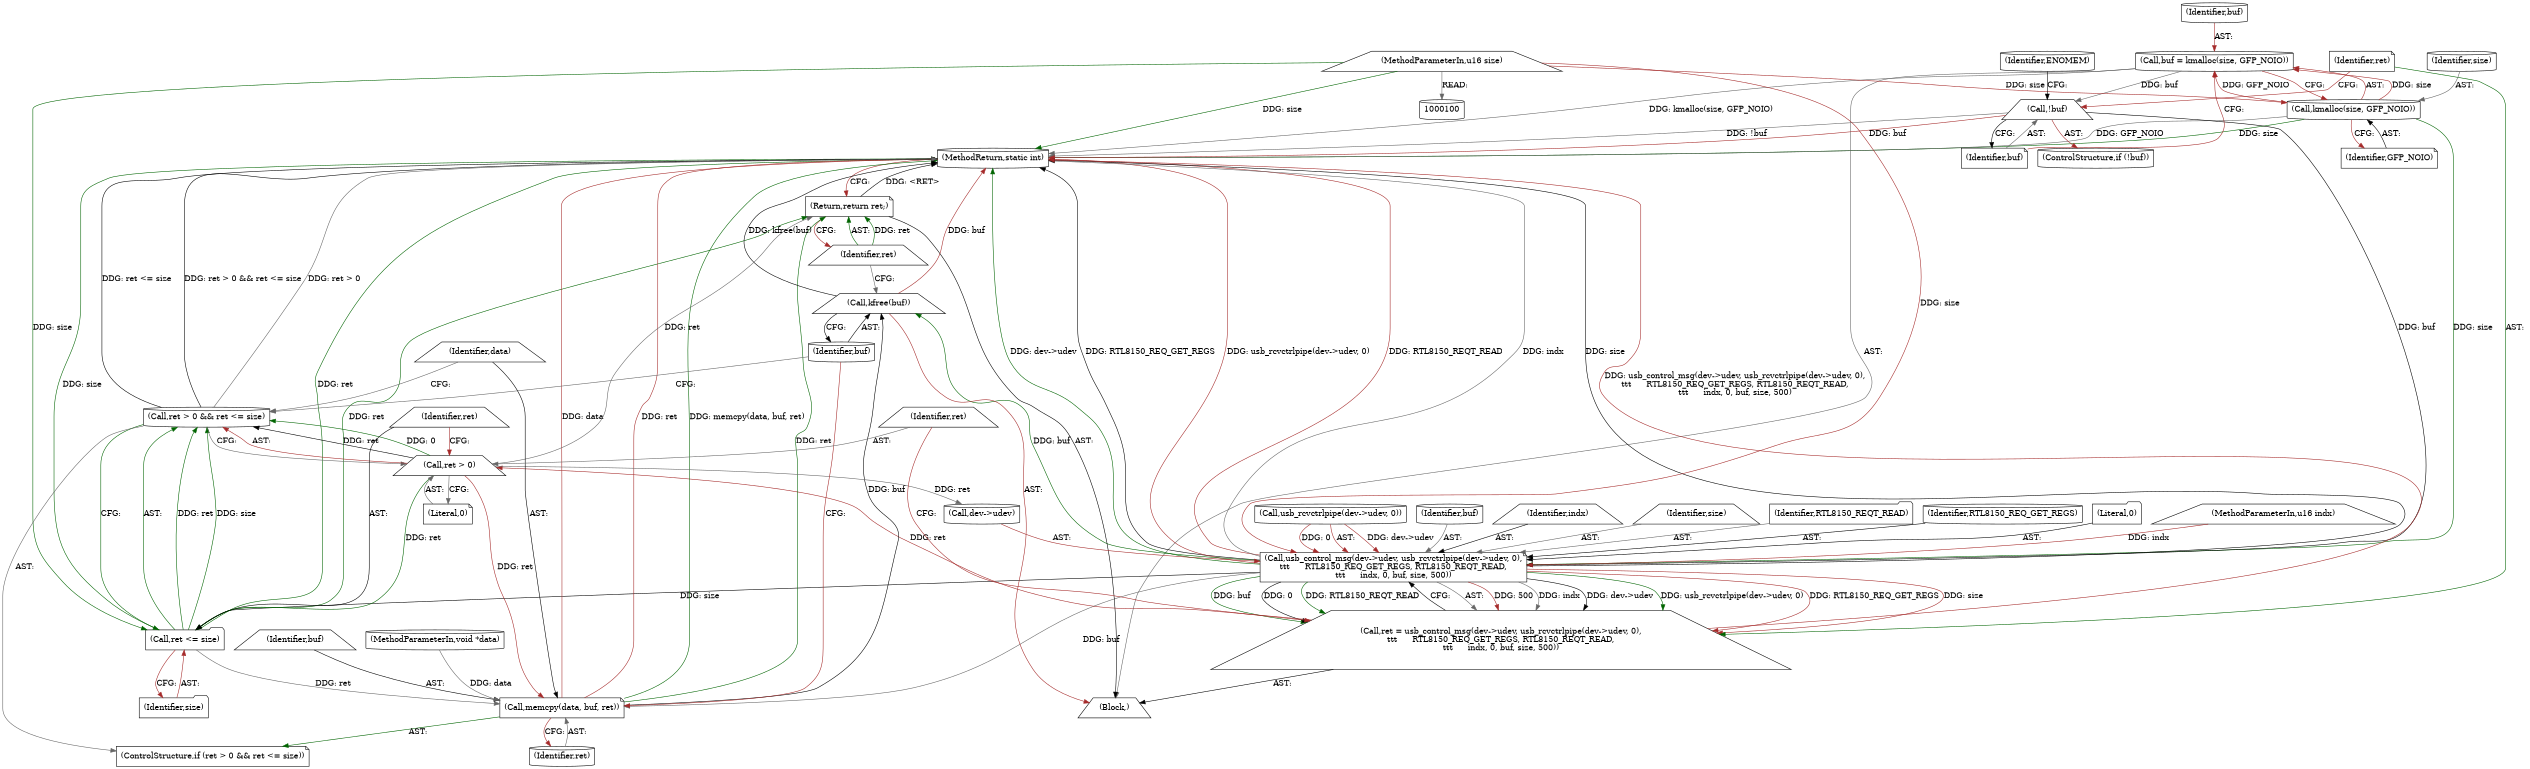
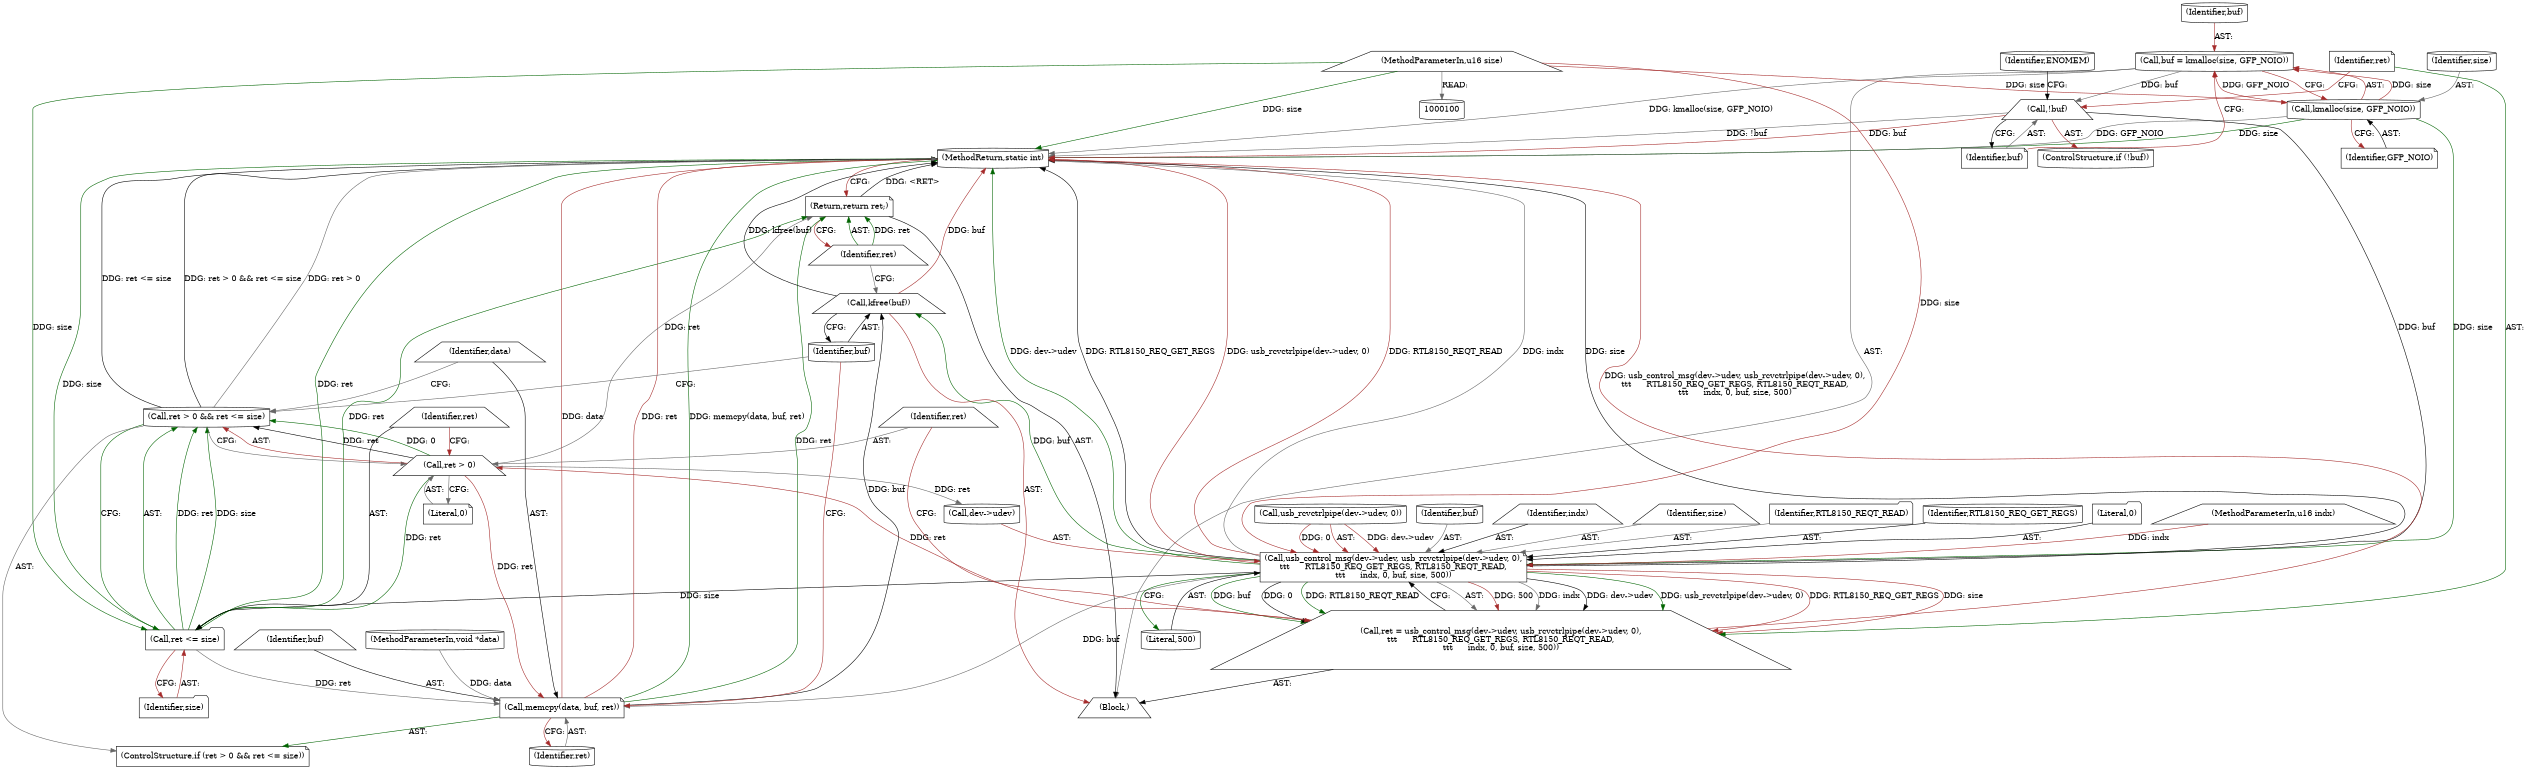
node "(Literal,500)": added
